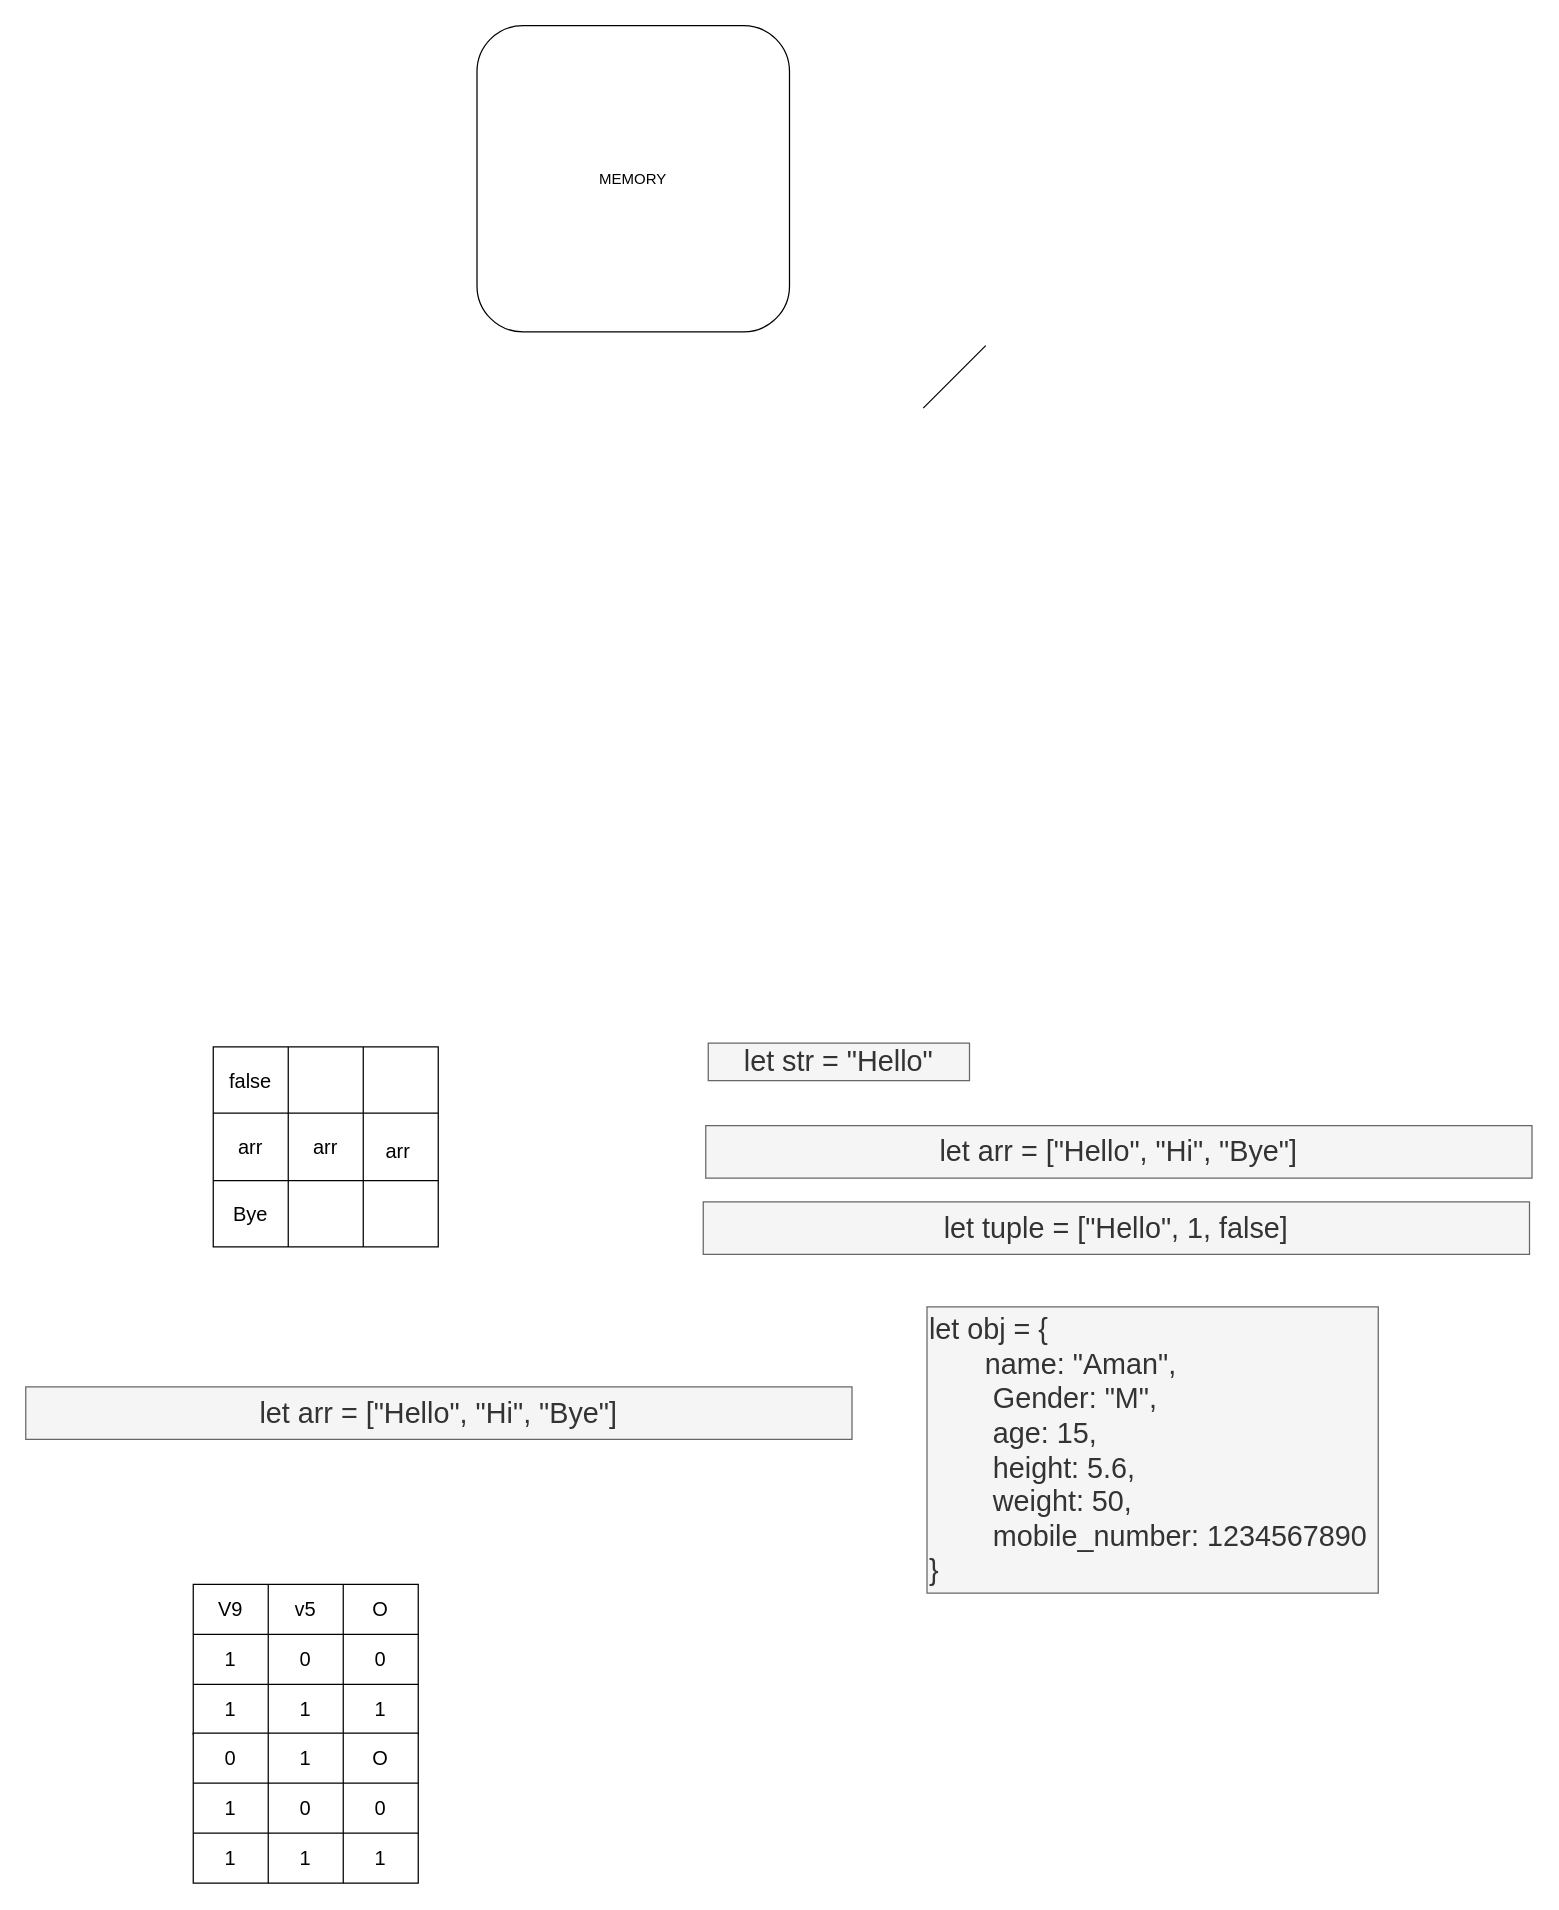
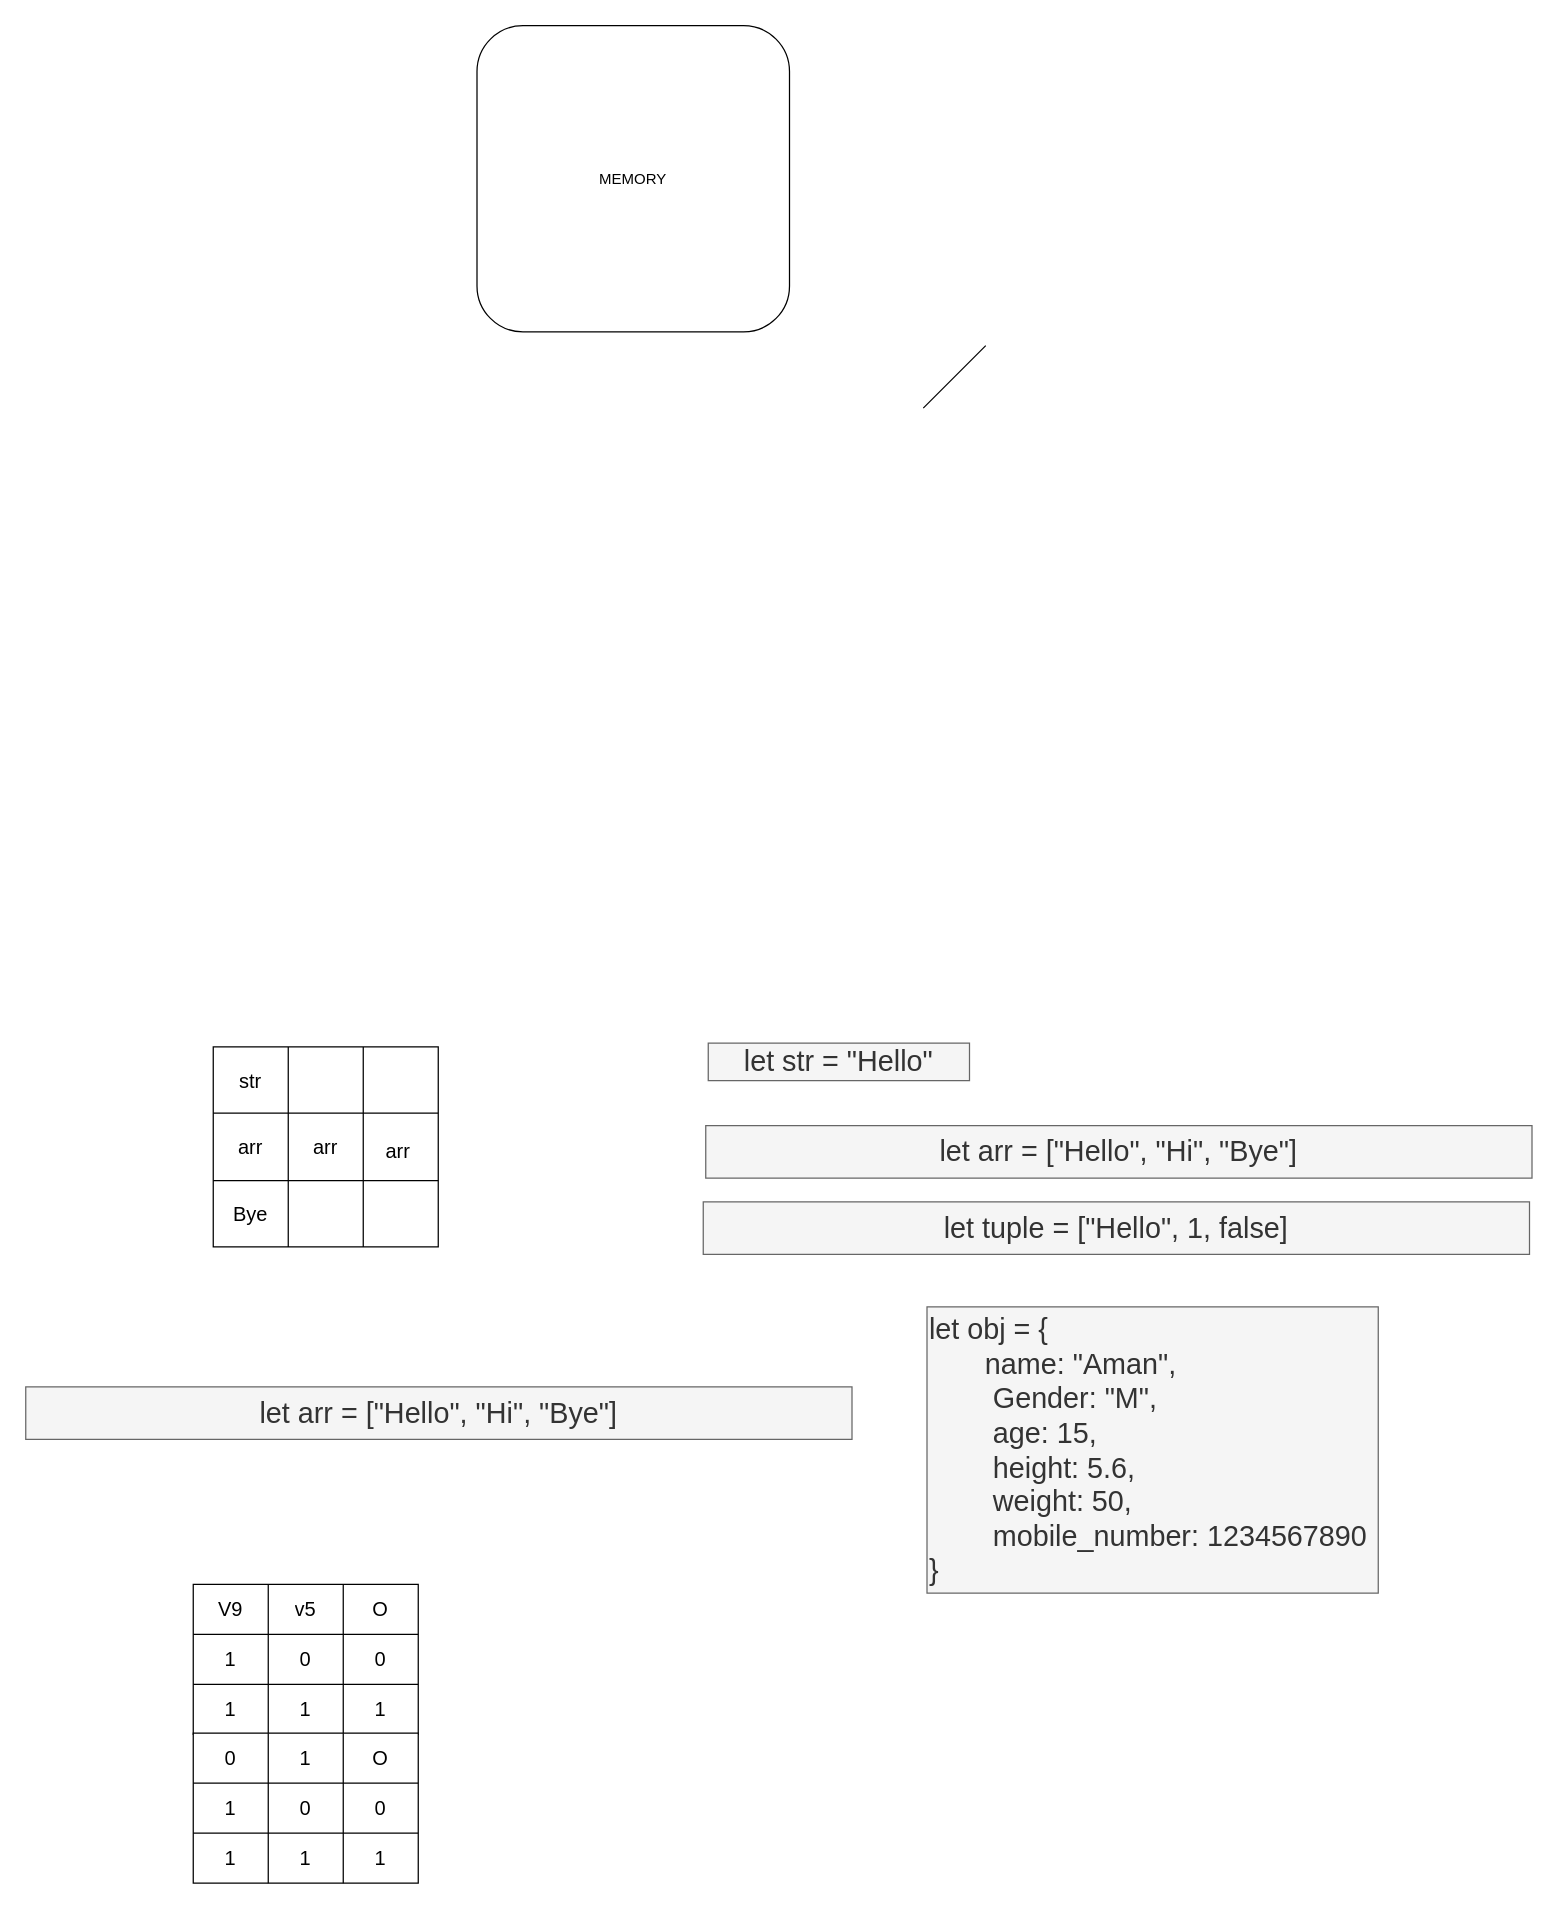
node "false": label "false" -> "str"
